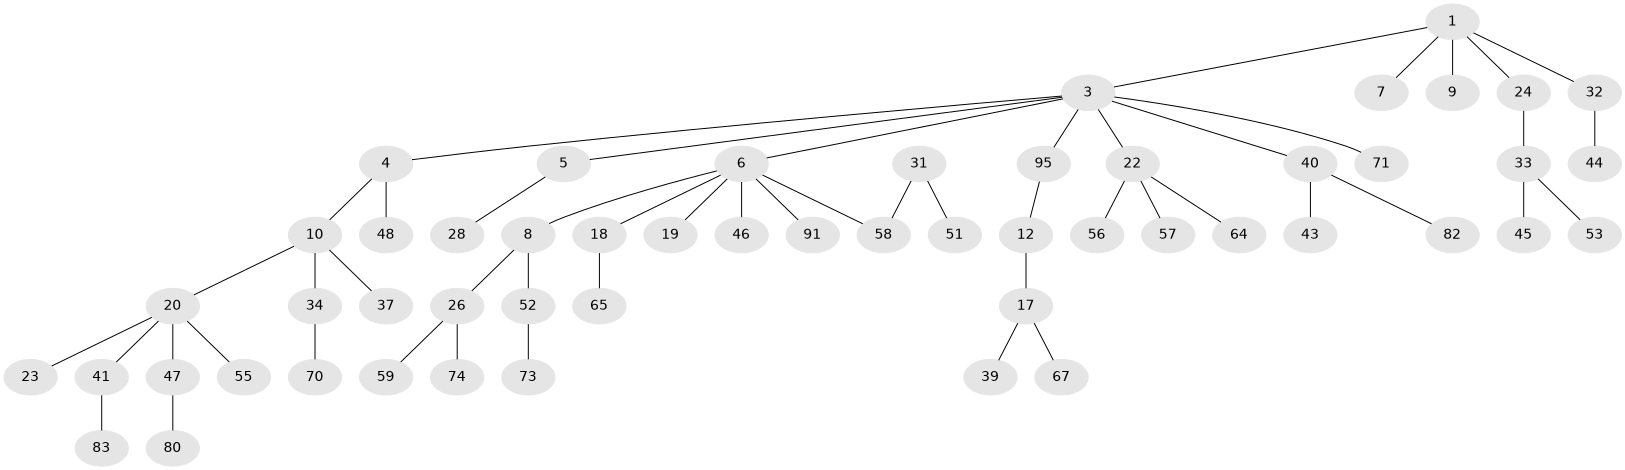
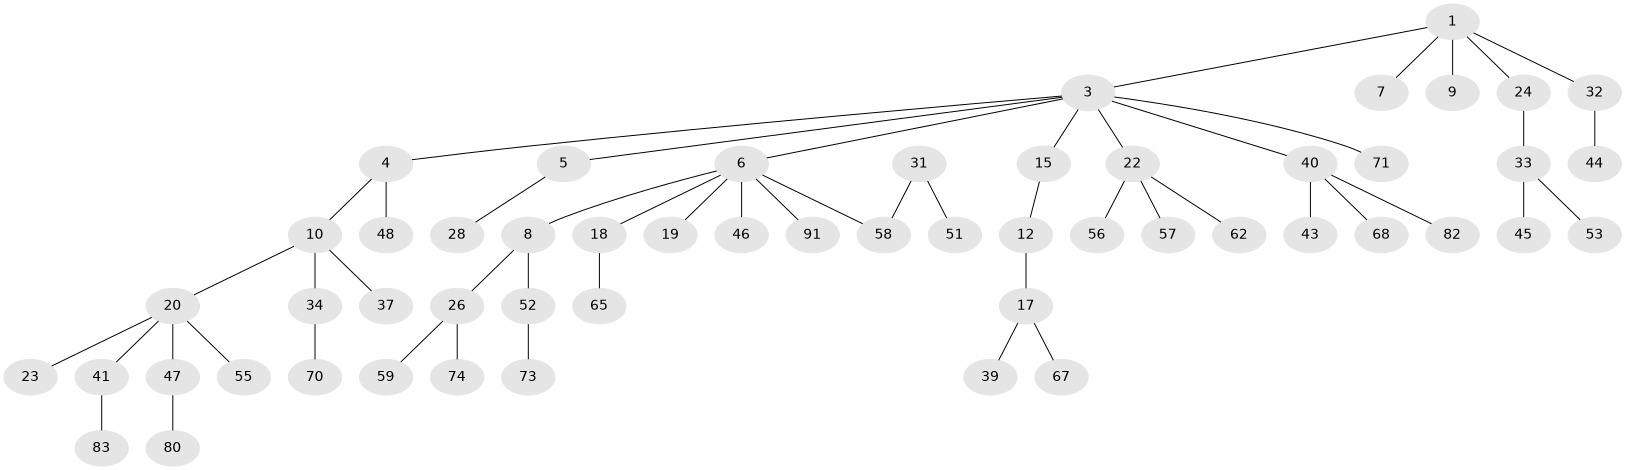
node "95": label "95" -> "15"
node "64": label "64" -> "62"
node "68": added
